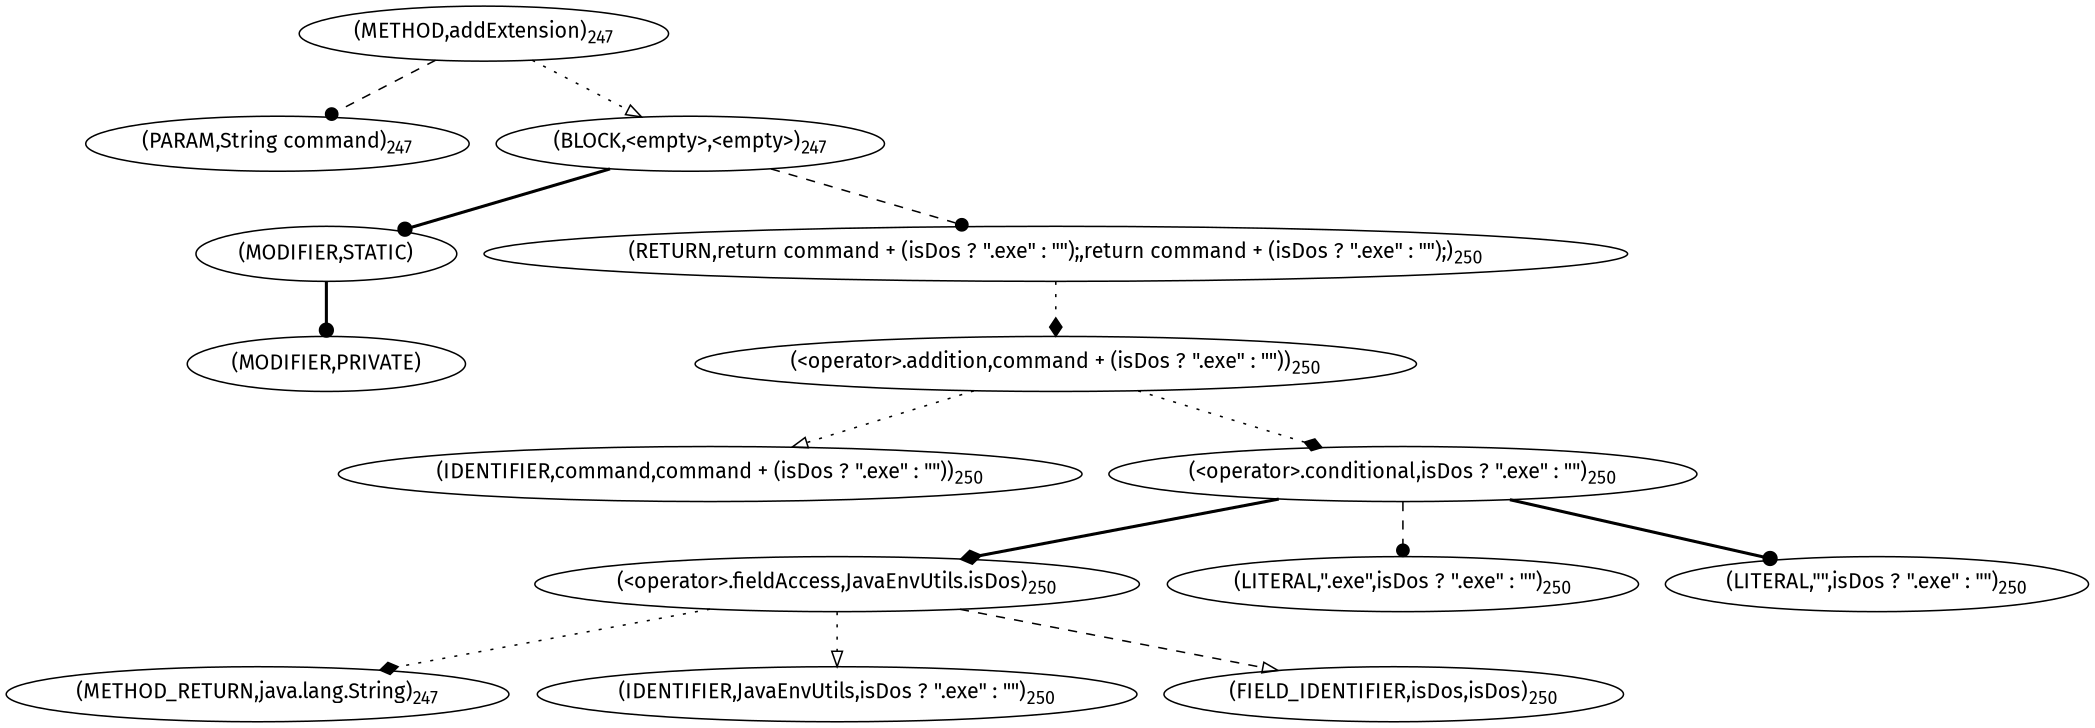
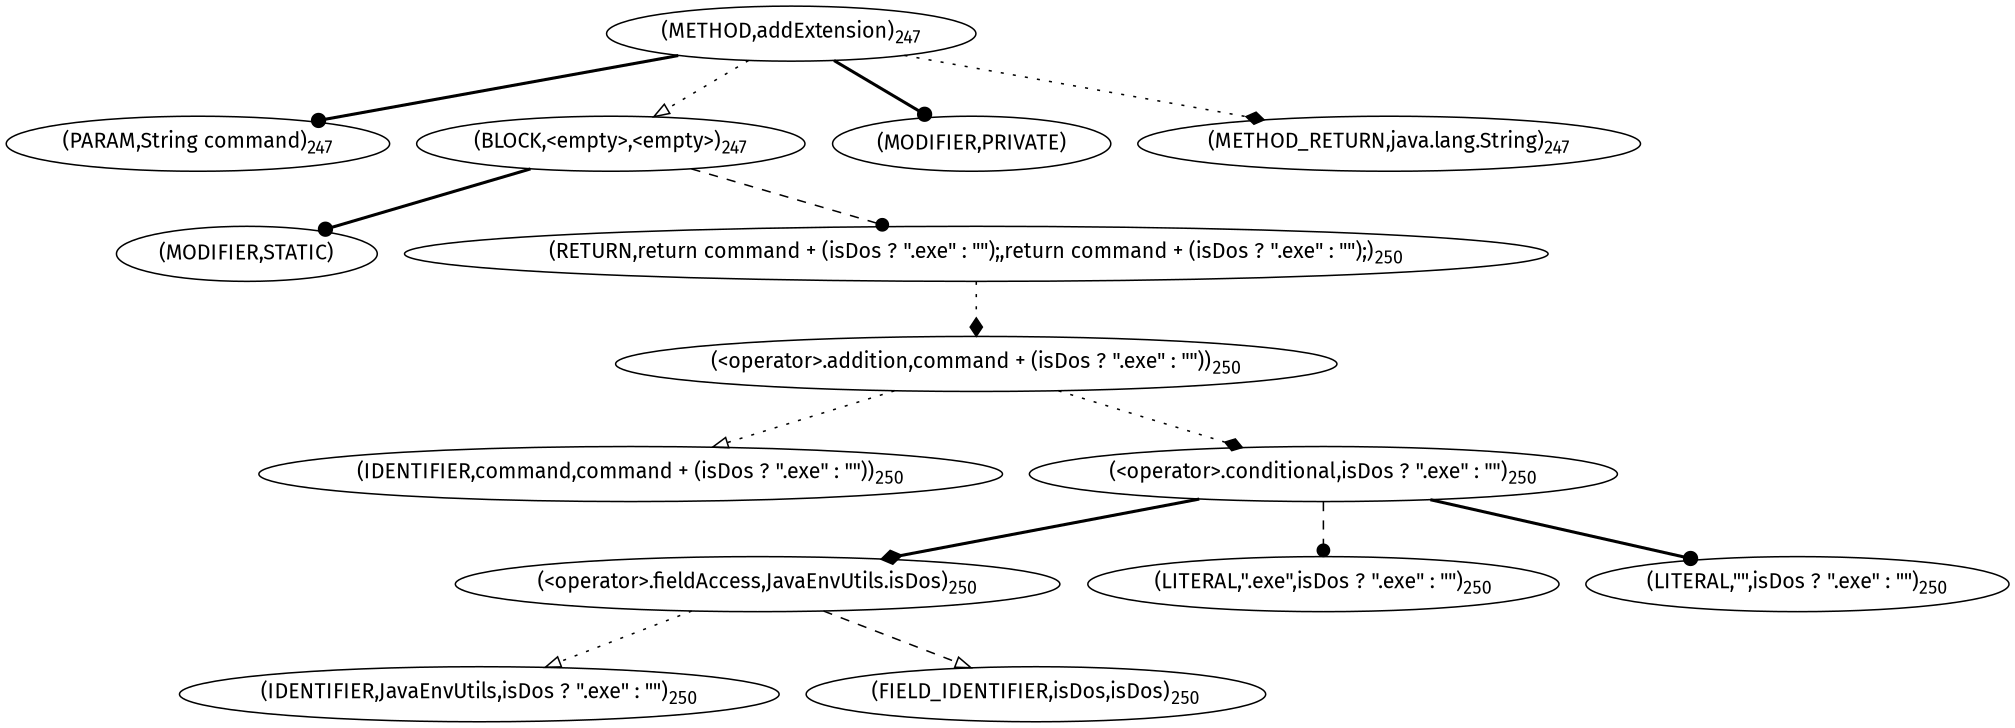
edge "(METHOD,addExtension)" -> "(PARAM,String command)": style dashed -> bold
edge "(MODIFIER,STATIC)" -> "(MODIFIER,PRIVATE)": now "(METHOD,addExtension)" -> "(MODIFIER,PRIVATE)"
edge "(<operator>.fieldAccess,JavaEnvUtils.isDos)" -> "(METHOD_RETURN,java.lang.String)": now "(METHOD,addExtension)" -> "(METHOD_RETURN,java.lang.String)"
